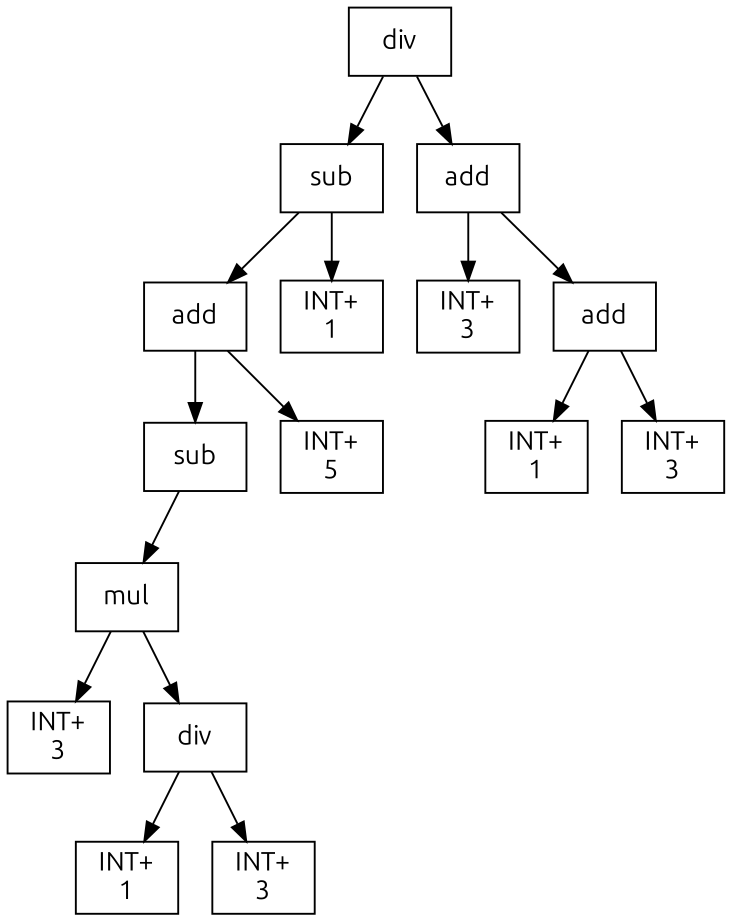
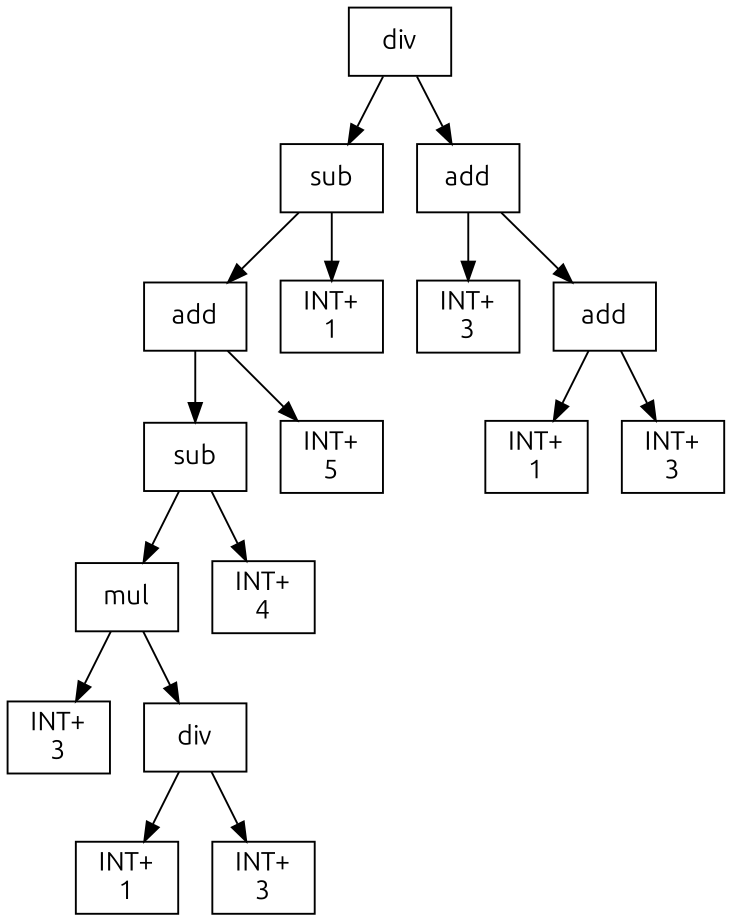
node "INT+ 4": added
